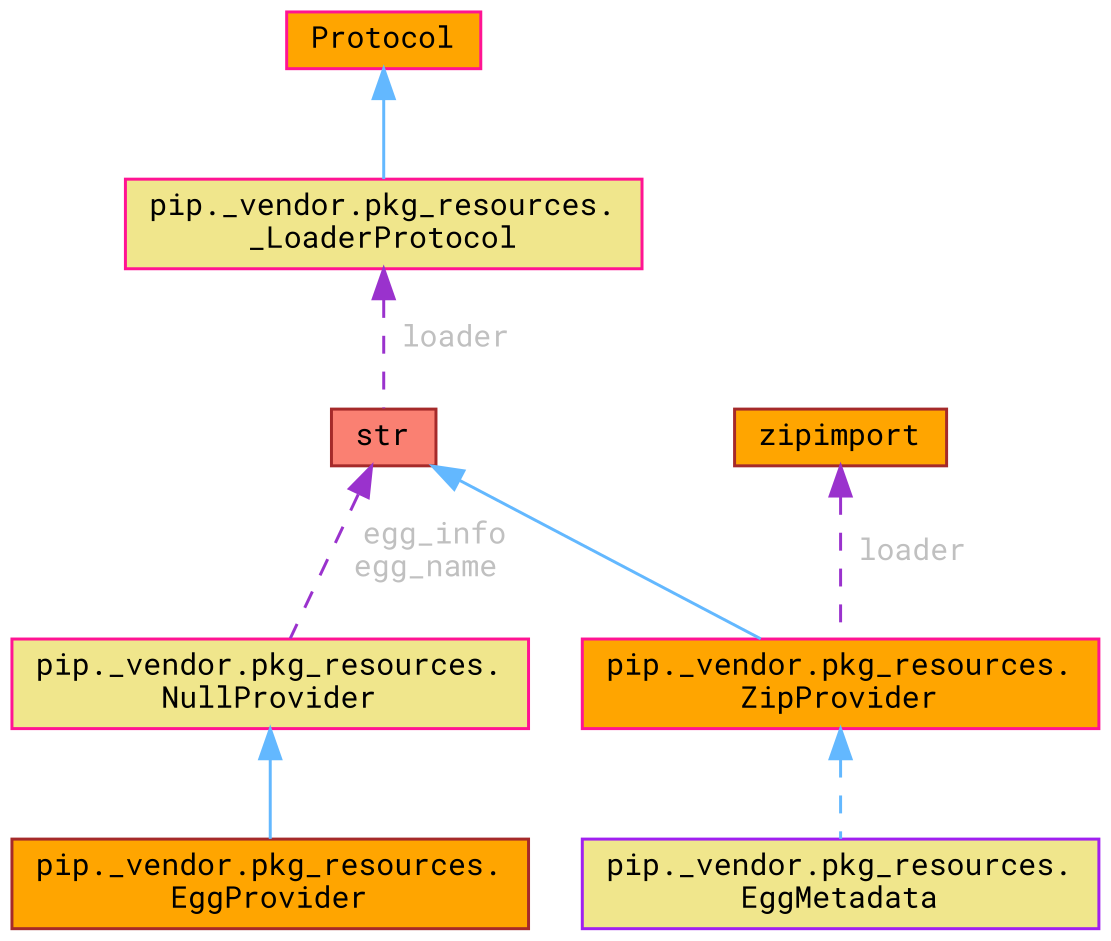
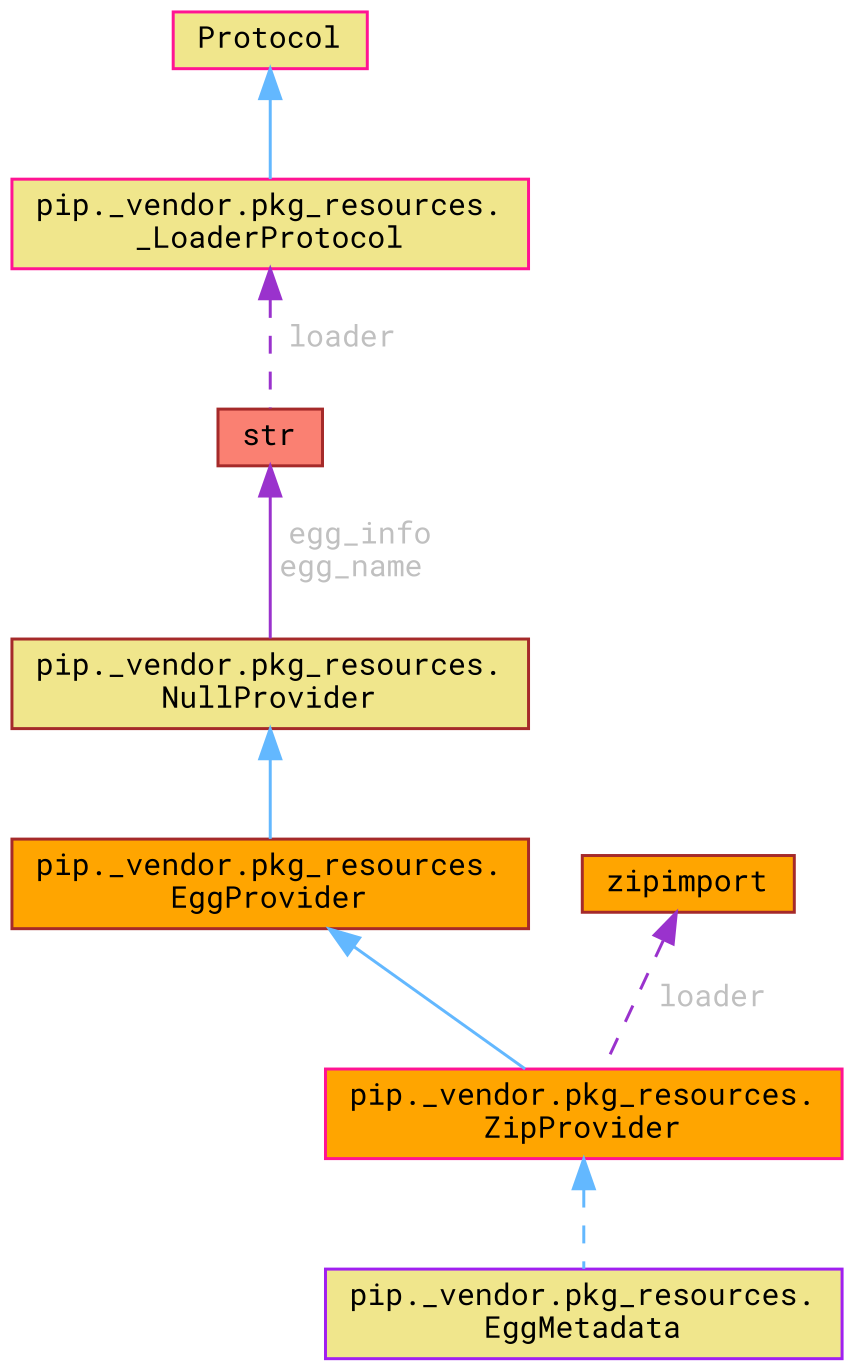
node "Protocol": fillcolor orange -> khaki
edge "pip._vendor.pkg_resources. ZipProvider" -> "str": now "pip._vendor.pkg_resources. ZipProvider" -> "pip._vendor.pkg_resources. EggProvider"
edge "pip._vendor.pkg_resources. NullProvider" -> "str": style dashed -> solid
node "pip._vendor.pkg_resources. NullProvider": color deeppink -> brown
